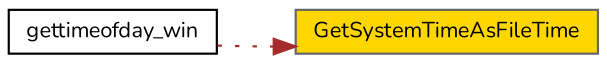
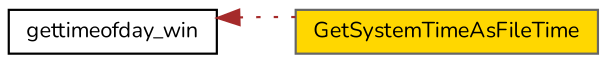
edge "gettimeofday_win" -> "GetSystemTimeAsFileTime": reversed
